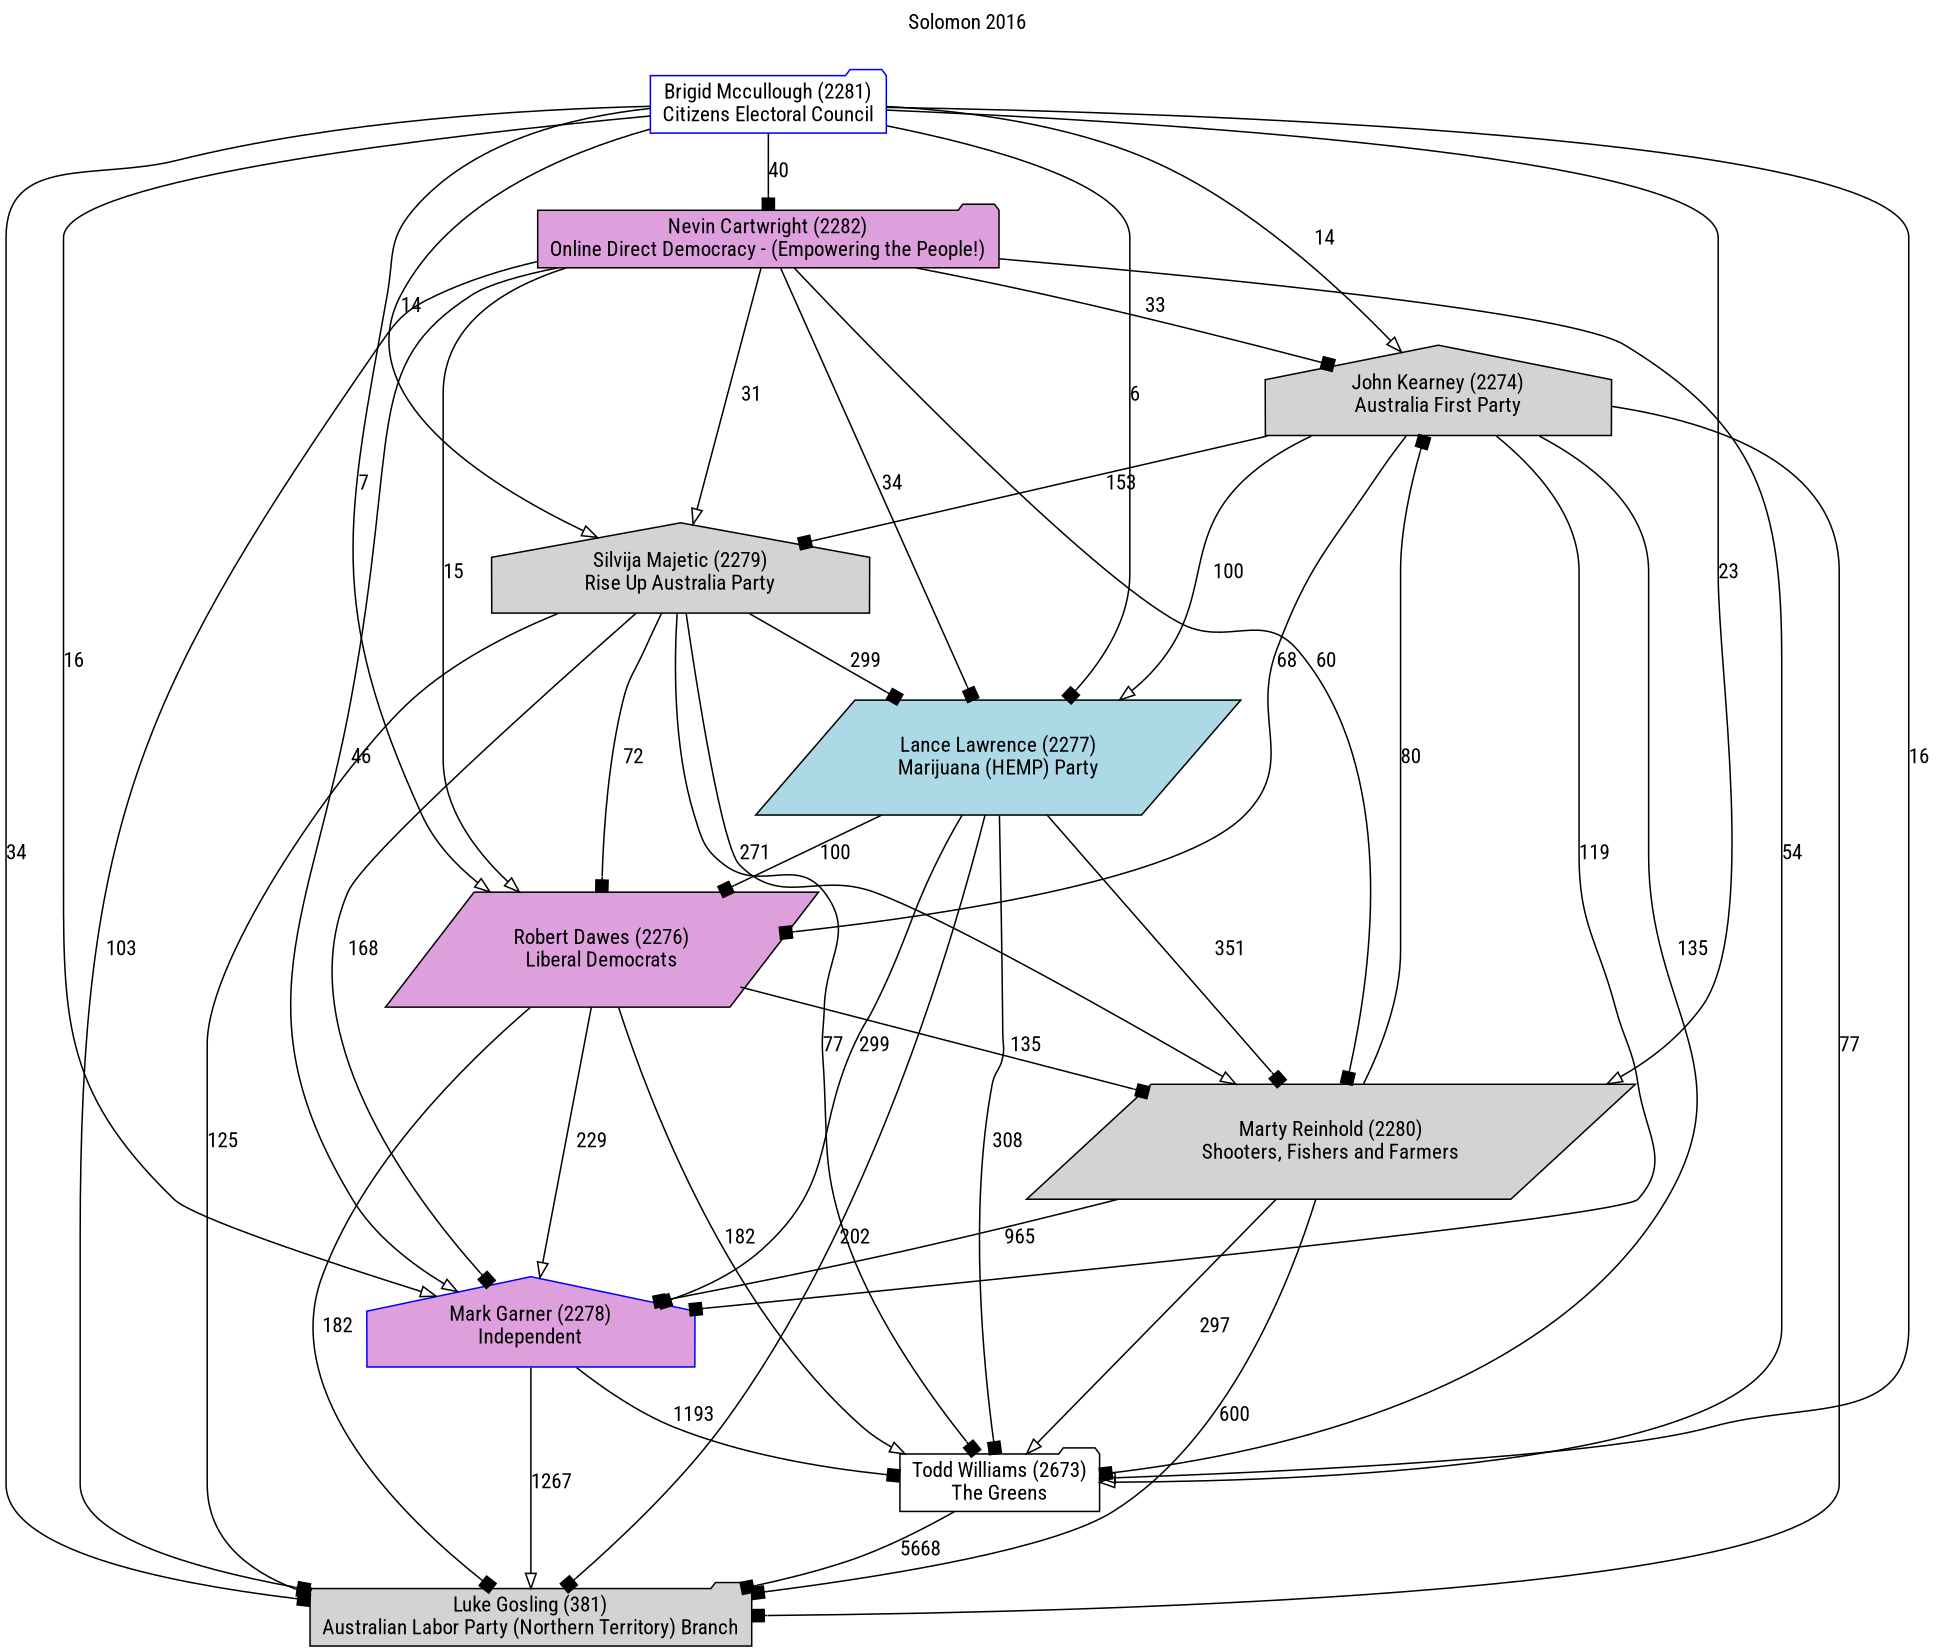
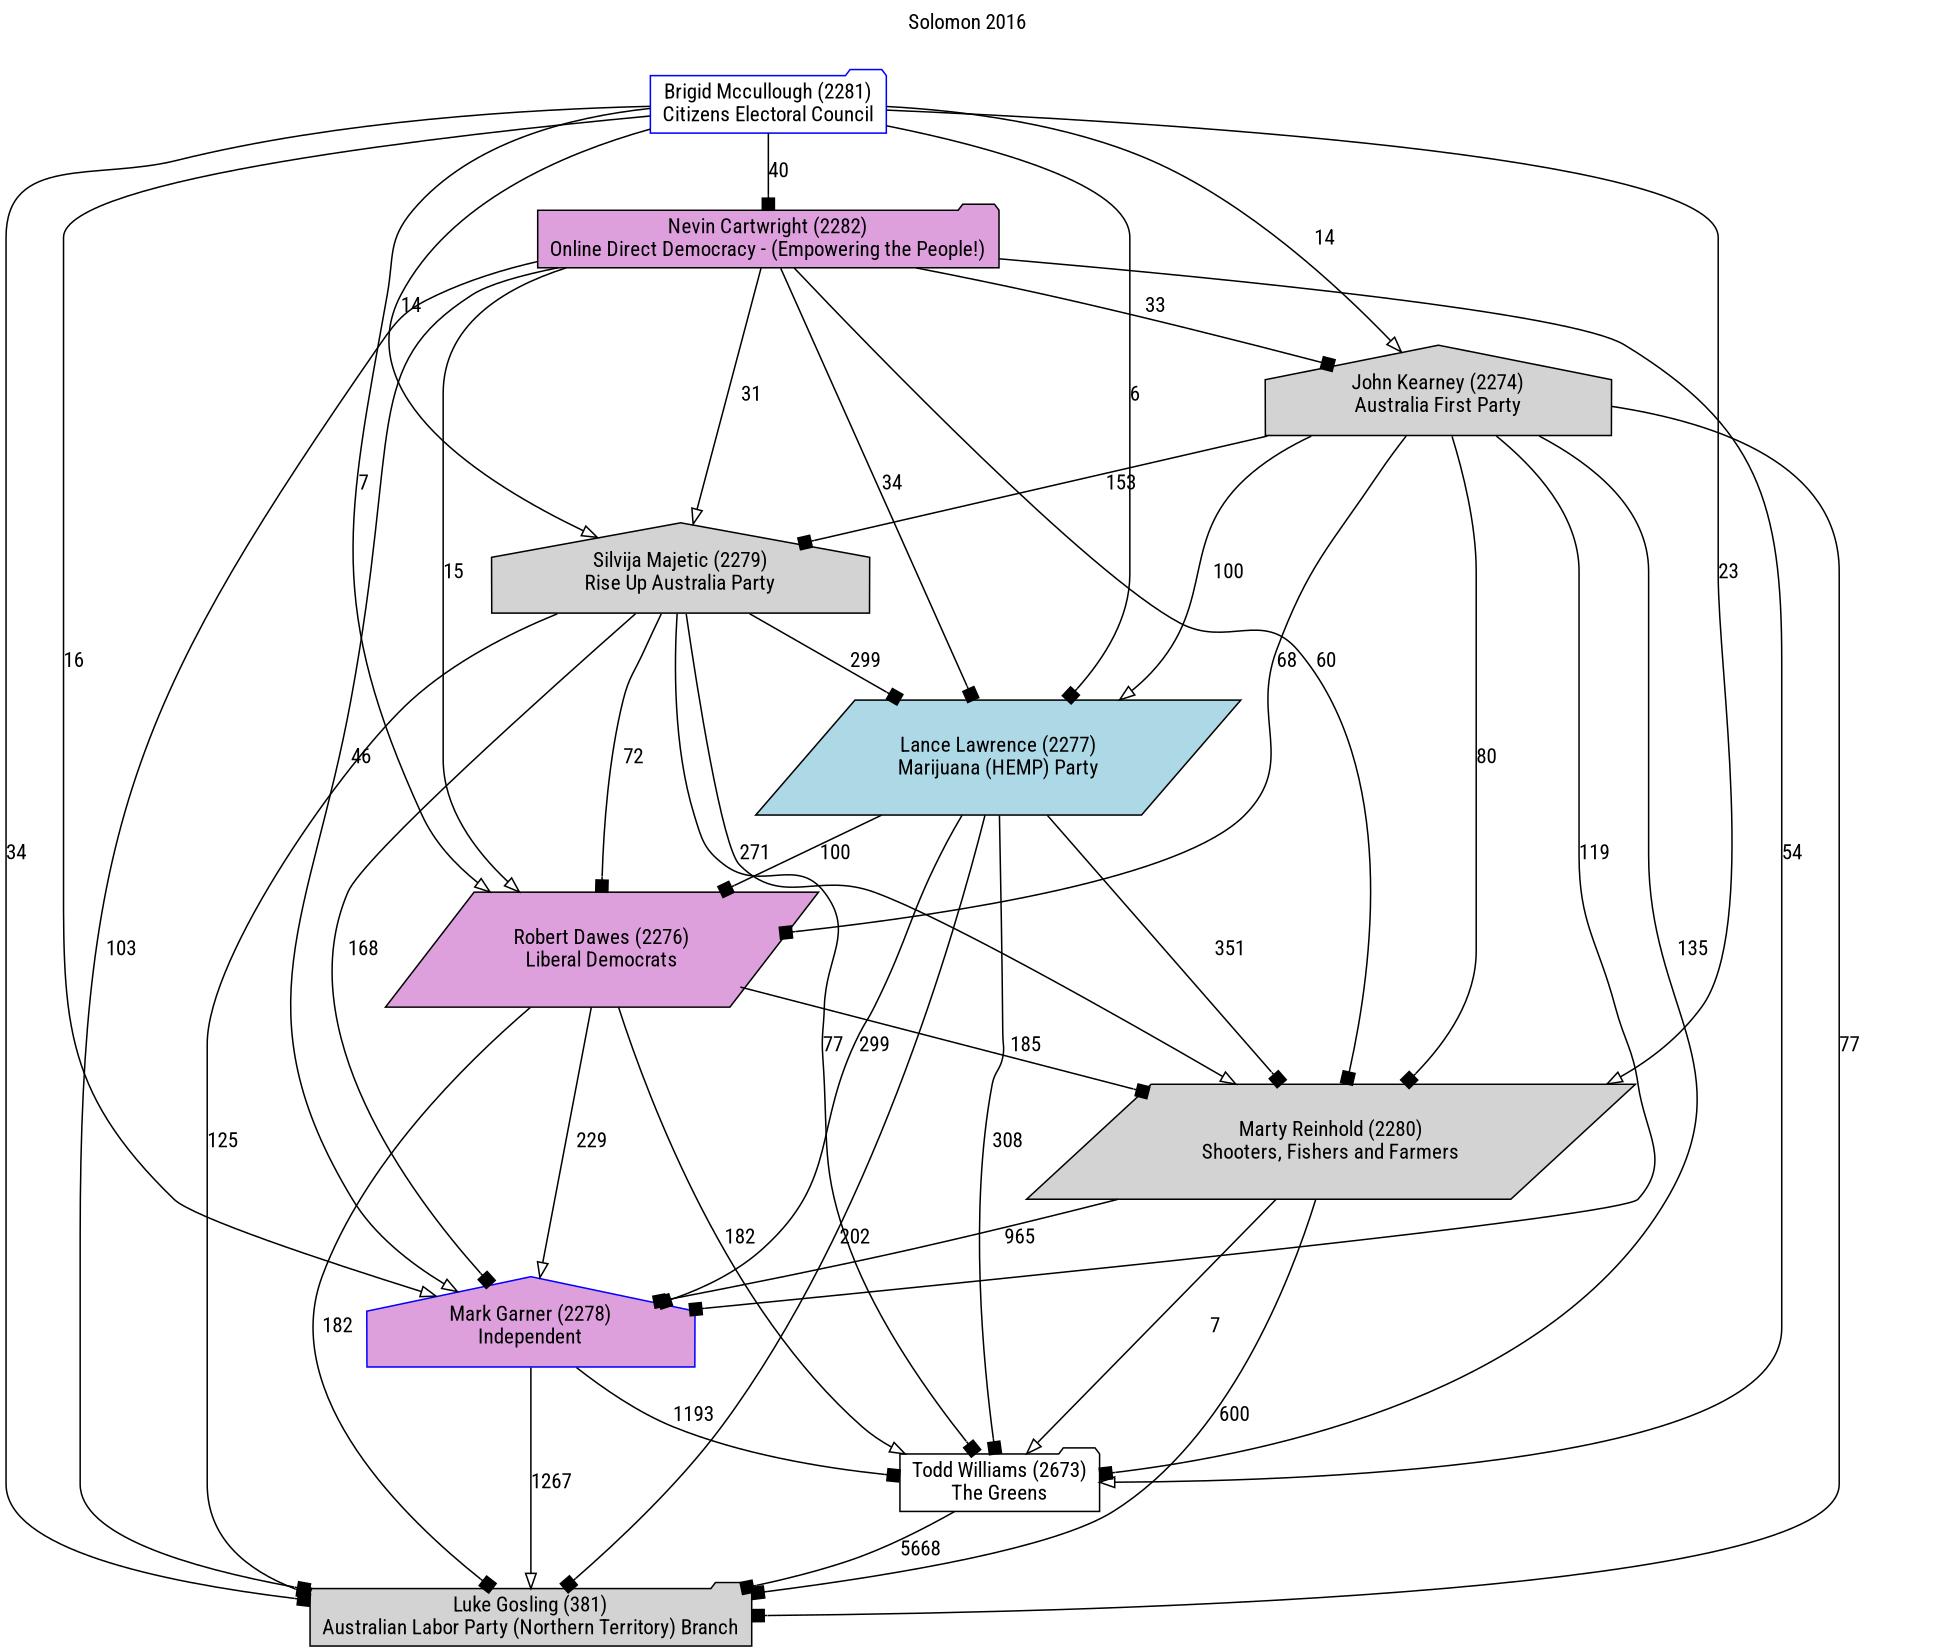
edge "Brigid Mccullough (2281) Citizens Electoral Council" -> "Todd Williams (2673) The Greens": removed, label "16"
edge "Marty Reinhold (2280) Shooters, Fishers and Farmers" -> "John Kearney (2274) Australia First Party": reversed
edge "Robert Dawes (2276) Liberal Democrats" -> "Marty Reinhold (2280) Shooters, Fishers and Farmers": label "135" -> "185"
edge "Marty Reinhold (2280) Shooters, Fishers and Farmers" -> "Todd Williams (2673) The Greens": label "297" -> "7"
